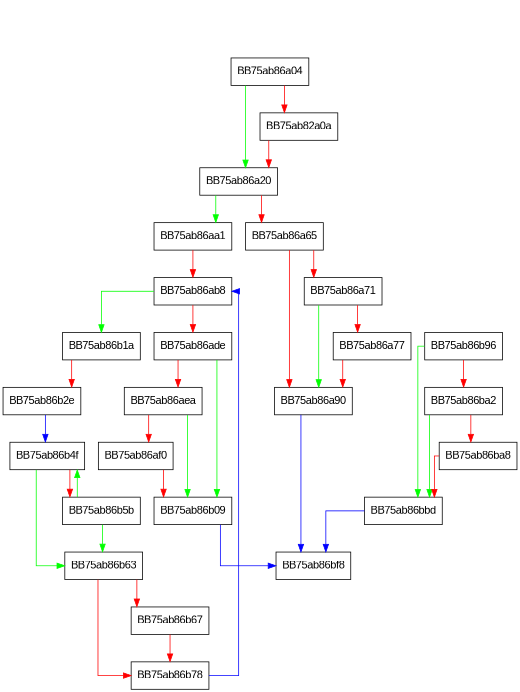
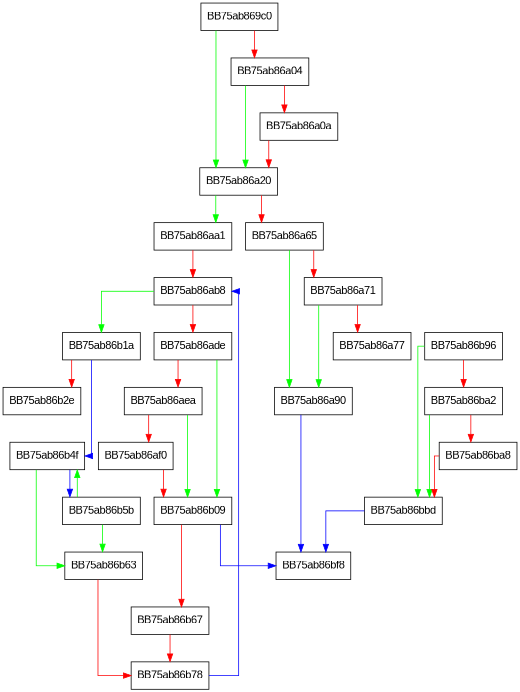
node "BB75ab869c0": added
node "BB75ab82a0a": label "BB75ab82a0a" -> "BB75ab86a0a"
edge "BB75ab86a65" -> "BB75ab86a90": color red -> green
edge "BB75ab86a77" -> "BB75ab86a90": removed
edge "BB75ab86b2e" -> "BB75ab86b4f": now "BB75ab86b1a" -> "BB75ab86b4f"
edge "BB75ab86b4f" -> "BB75ab86b5b": color red -> blue
edge "BB75ab86b63" -> "BB75ab86b67": now "BB75ab86b09" -> "BB75ab86b67"
